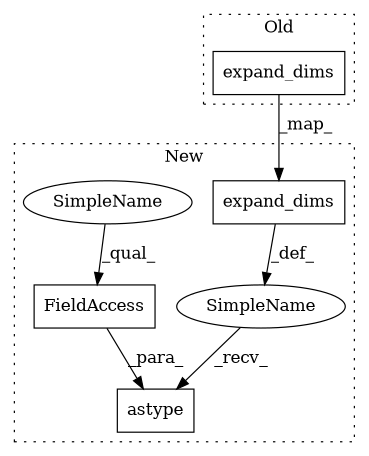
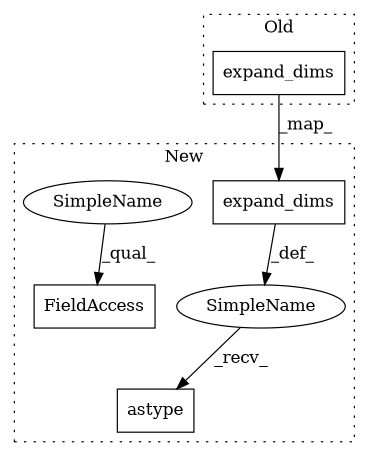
edge "FieldAccess" -> "astype": removed, label "_para_"
